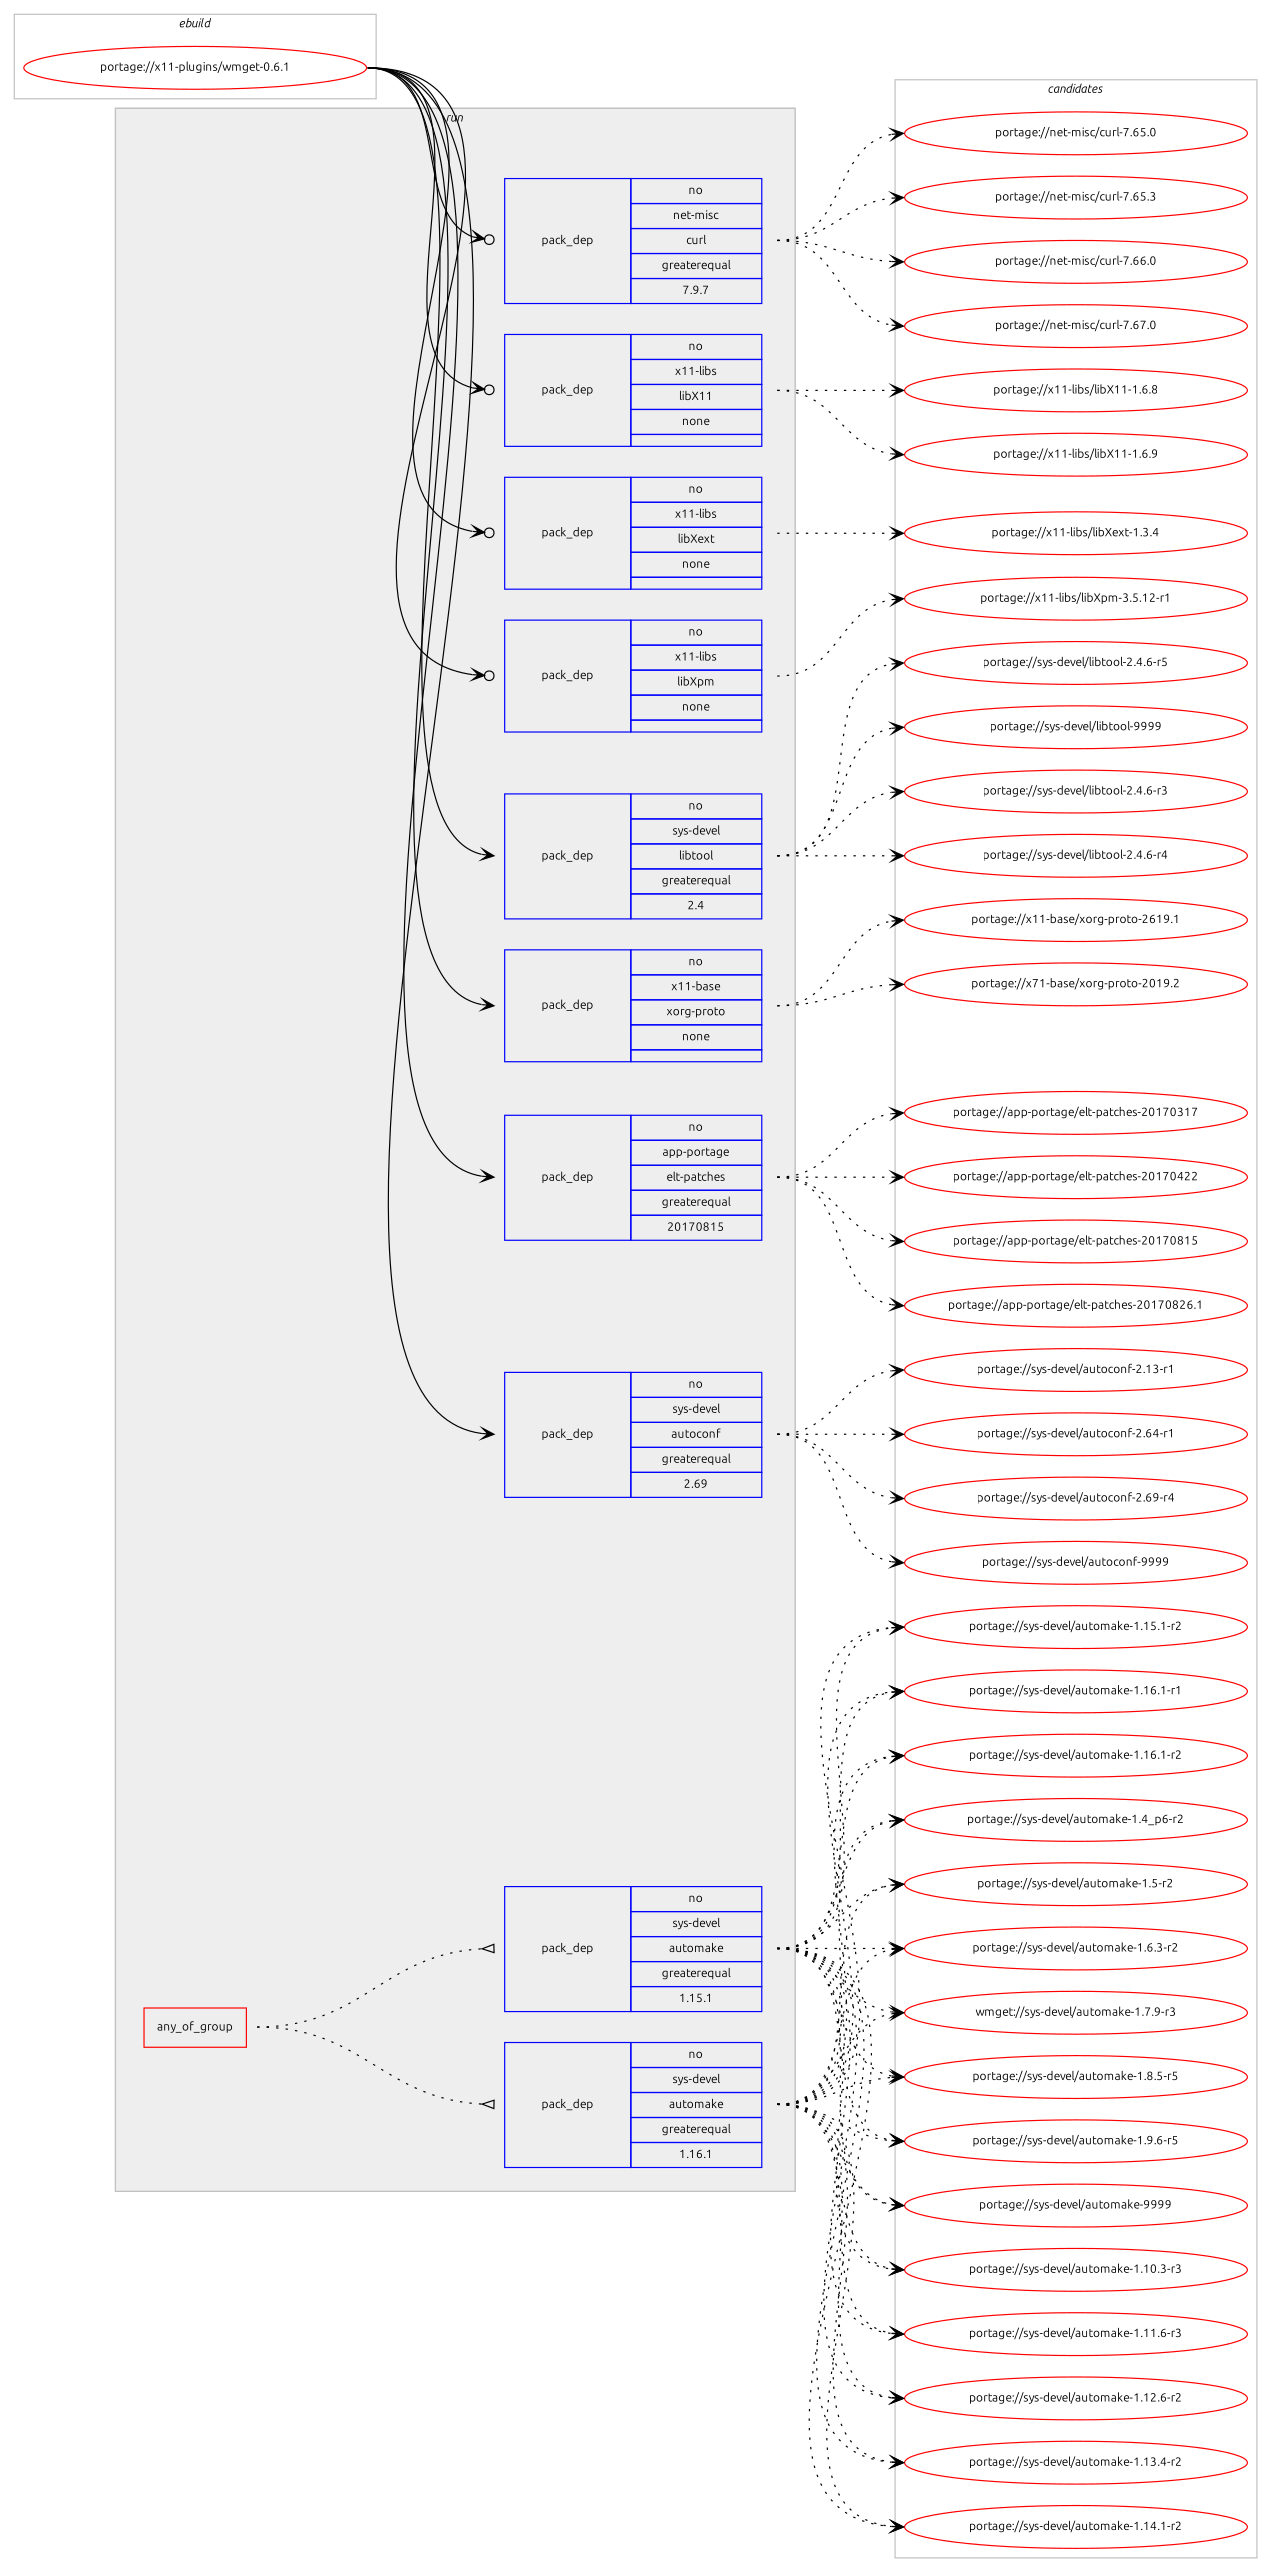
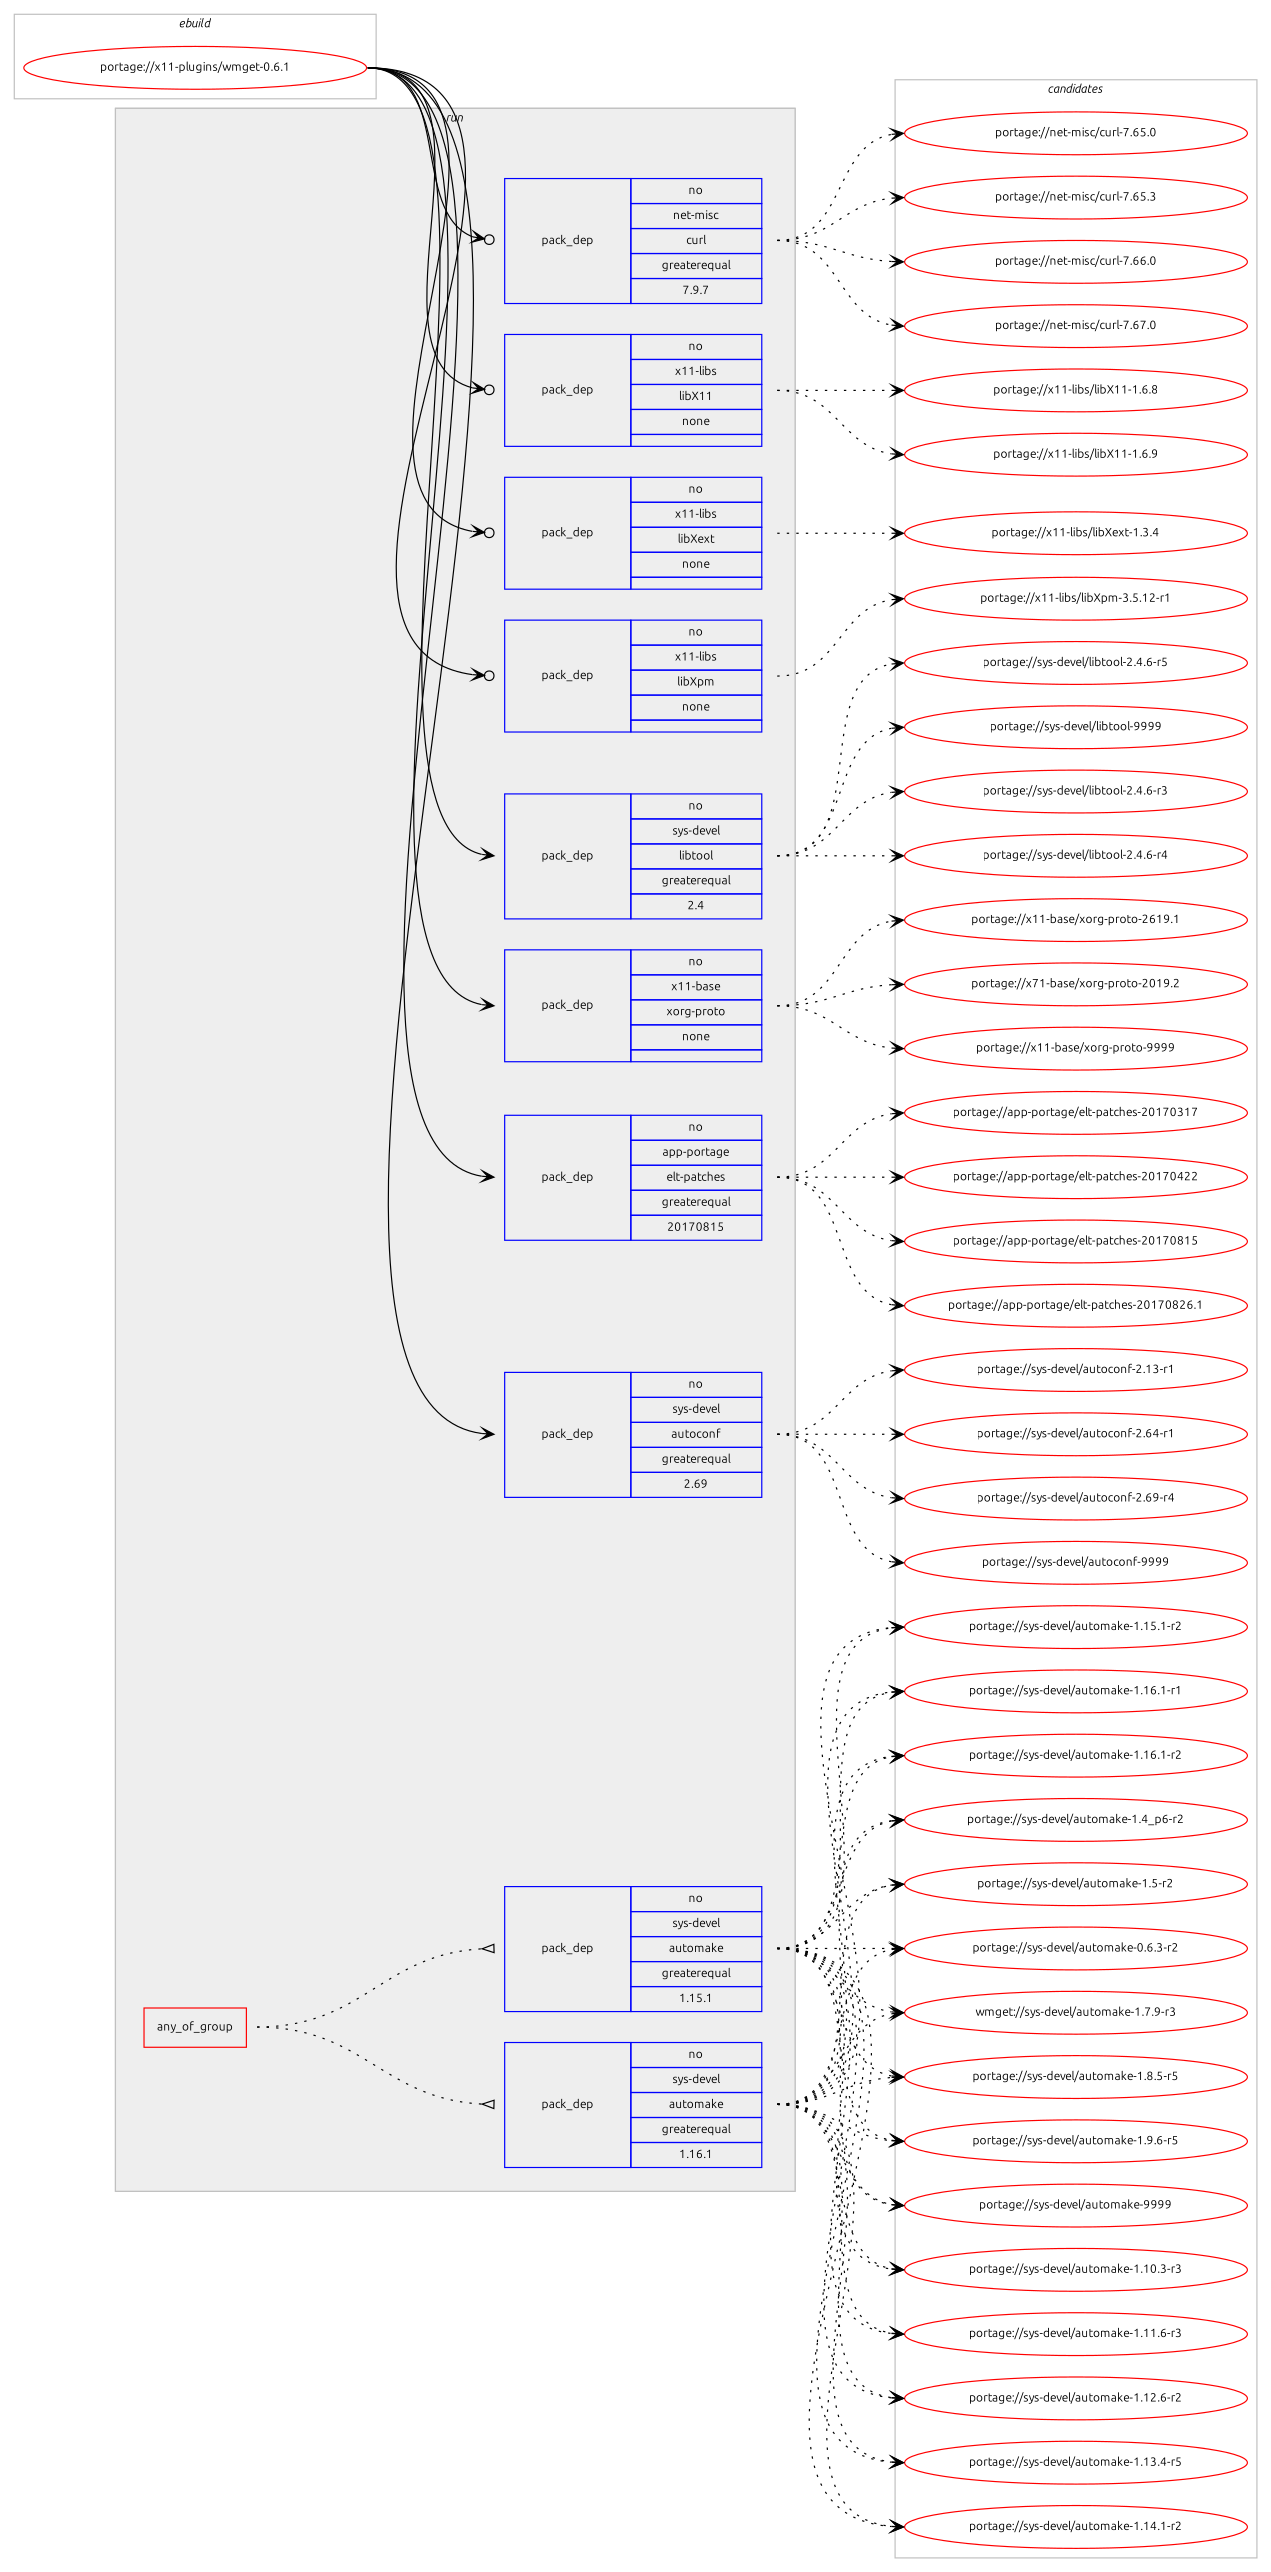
node "portage://x11-base/xorg-proto-9999": added
node "portage://sys-devel/automake-1.6.3-r2": label "portage://sys-devel/automake-1.6.3-r2" -> "portage://sys-devel/automake-0.6.3-r2"
node "portage://sys-devel/automake-1.13.4-r2": label "portage://sys-devel/automake-1.13.4-r2" -> "portage://sys-devel/automake-1.13.4-r5"
